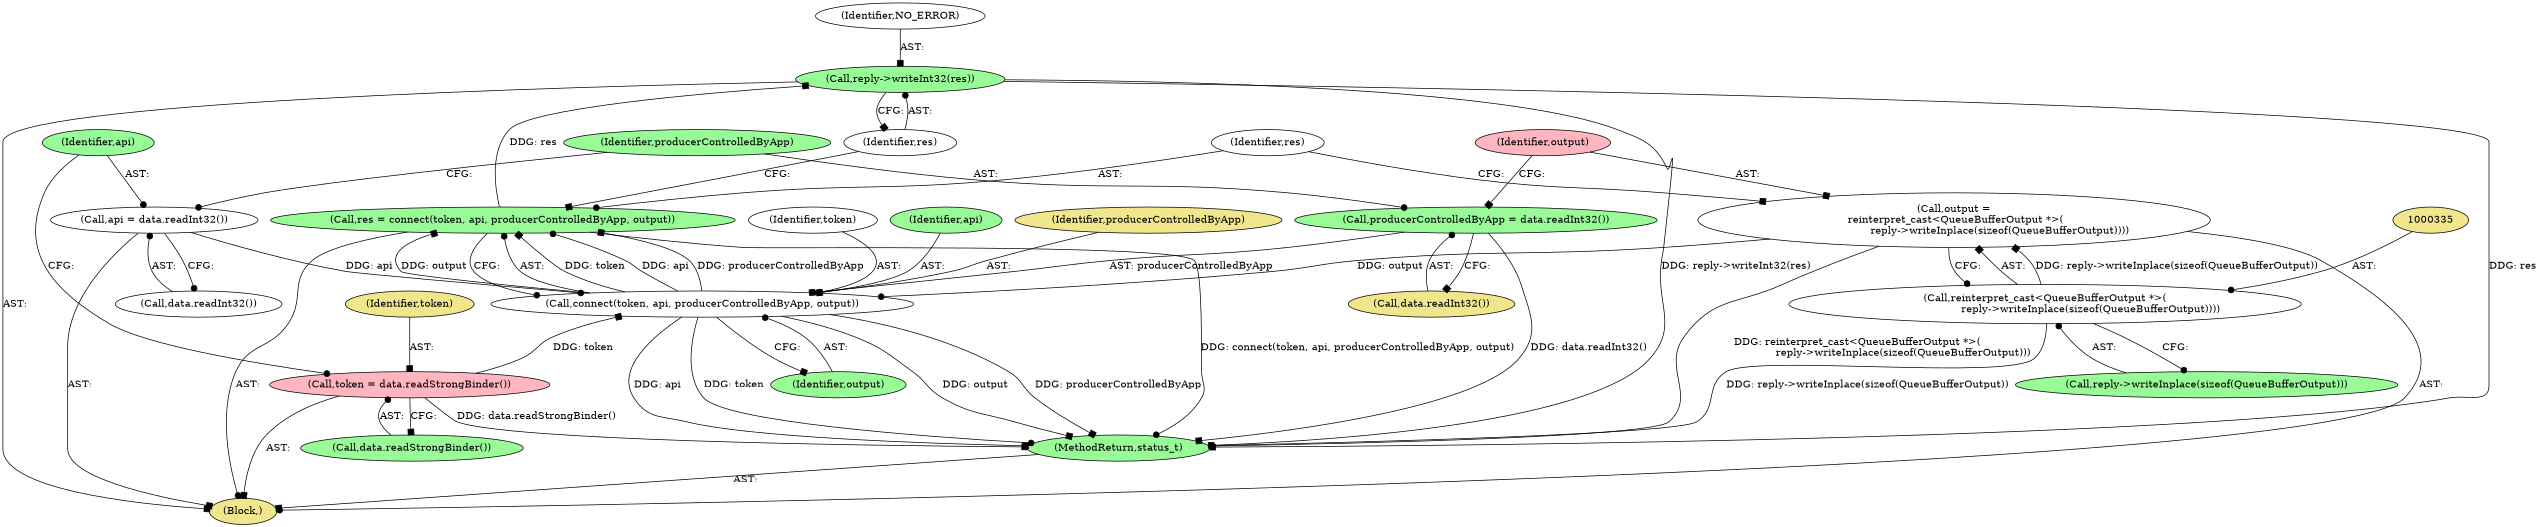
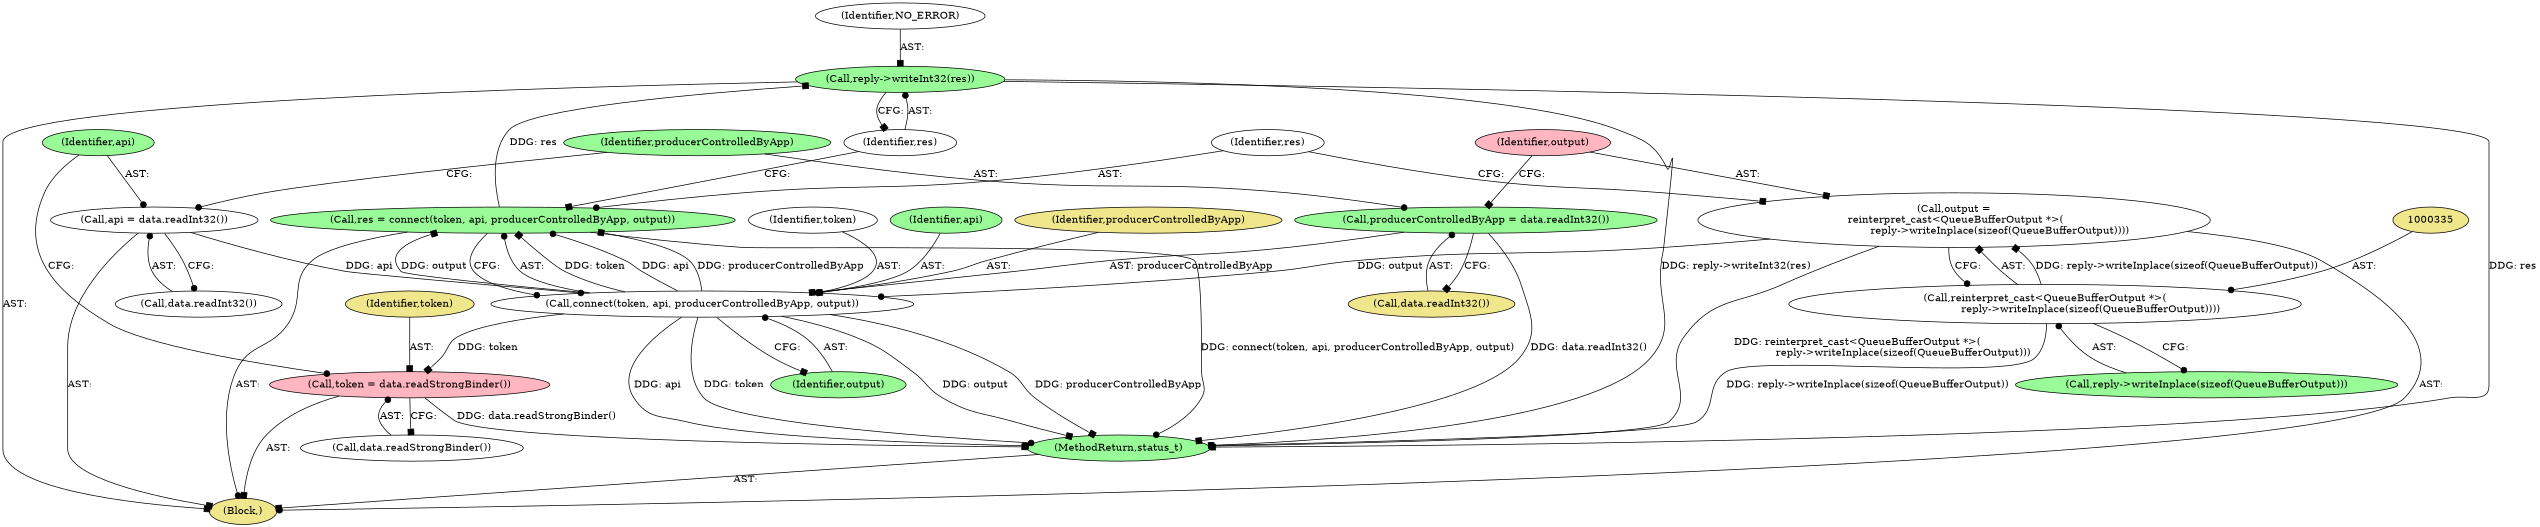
edge "(Call,token = data.readStrongBinder())" -> "(Call,connect(token, api, producerControlledByApp, output))": reversed
node "(Call,data.readStrongBinder())": fillcolor palegreen -> white
